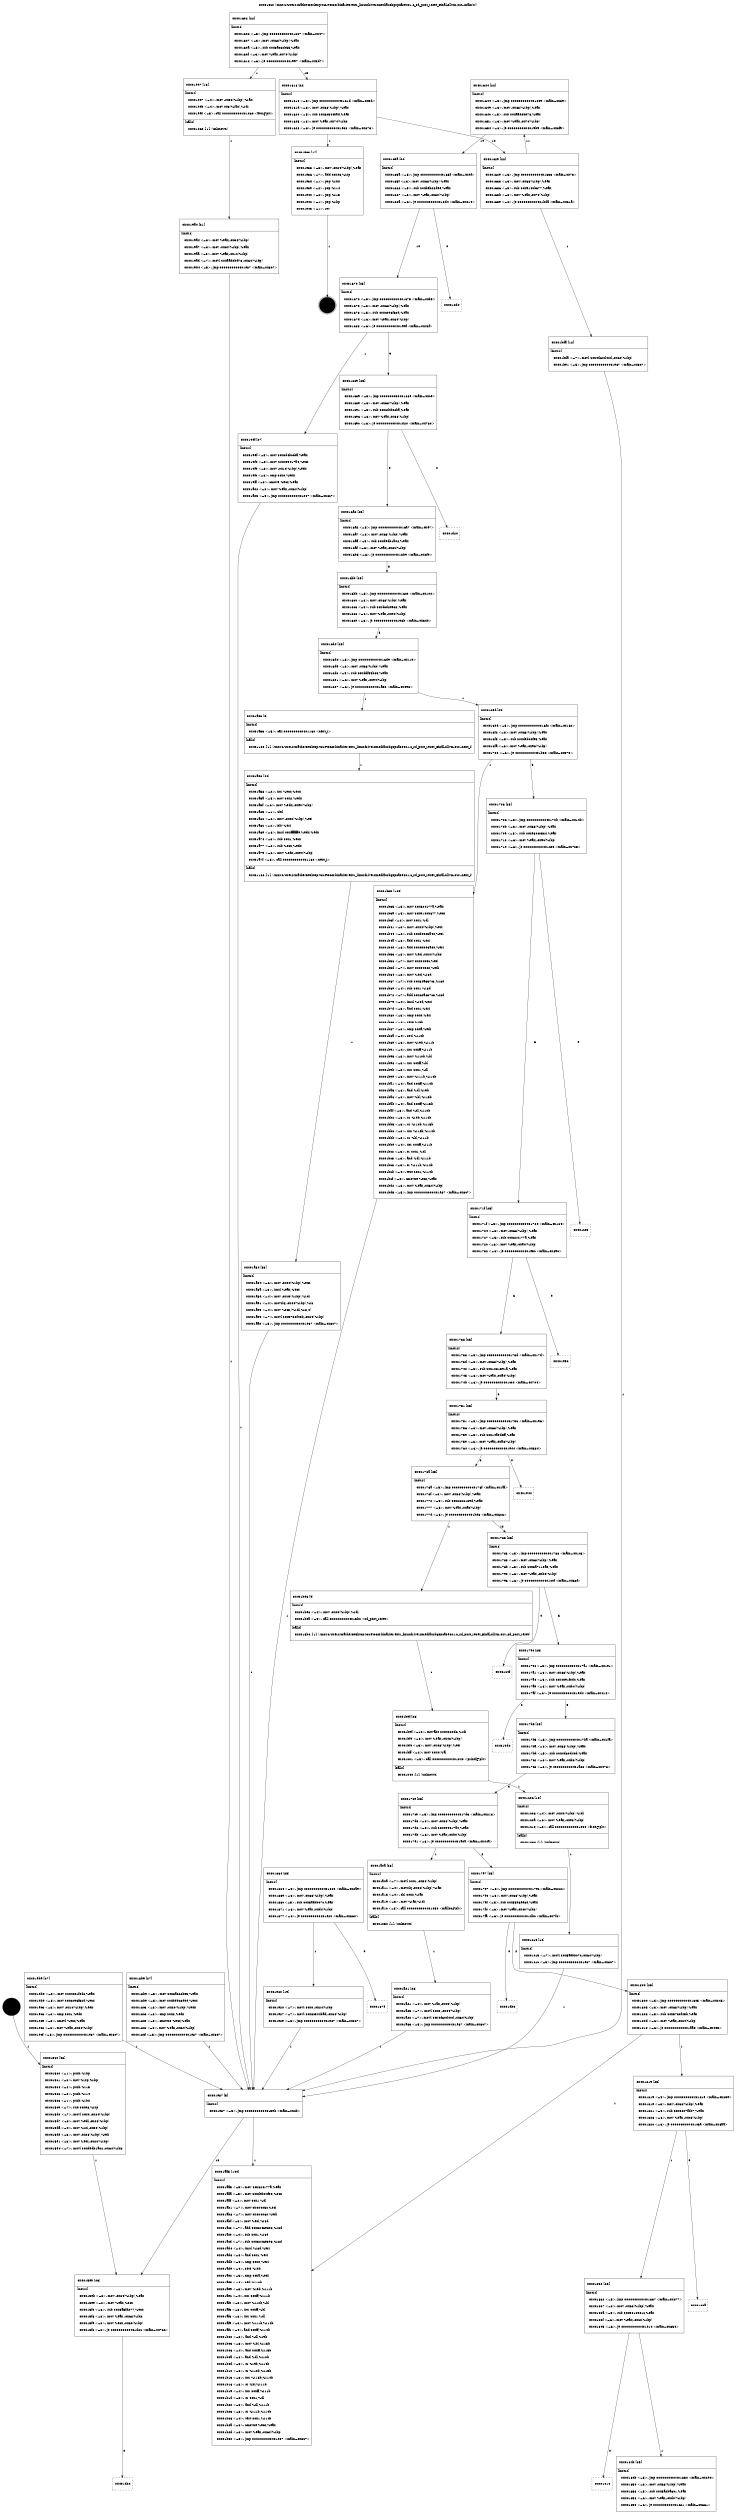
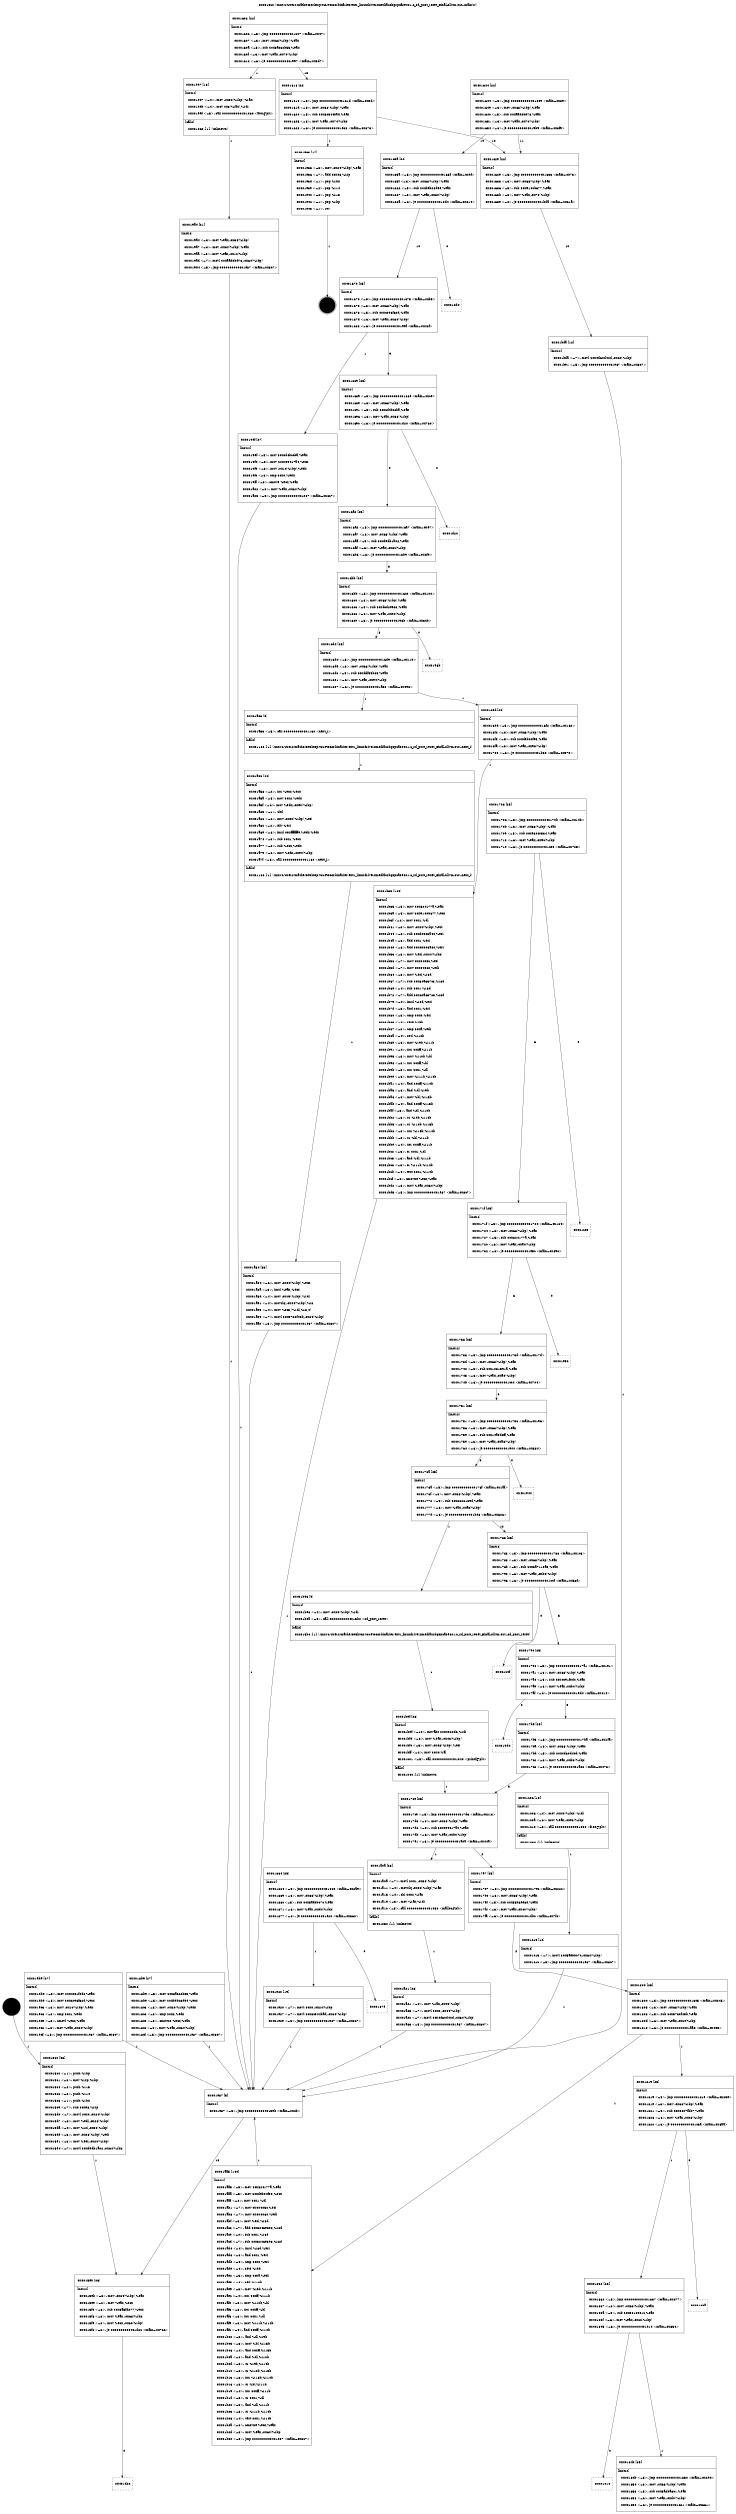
edge "0x40162e [22]" -> "0x401644 [22]": reversed
edge "0x40162e [22]" -> "0x401bda [12]": label " 1" -> " 10"
node "0x40198b": added
edge "0x4016ed [25]" -> "0x401706 [25]": removed, label "6"
edge "0x401bef [23]" -> "0x401c06 [15]": now "0x401bef [23]" -> "0x4017ce [25]"
node "0x401dbc": removed
edge "0x401e87 [5]" -> "0x401aa5 [144]": reversed
